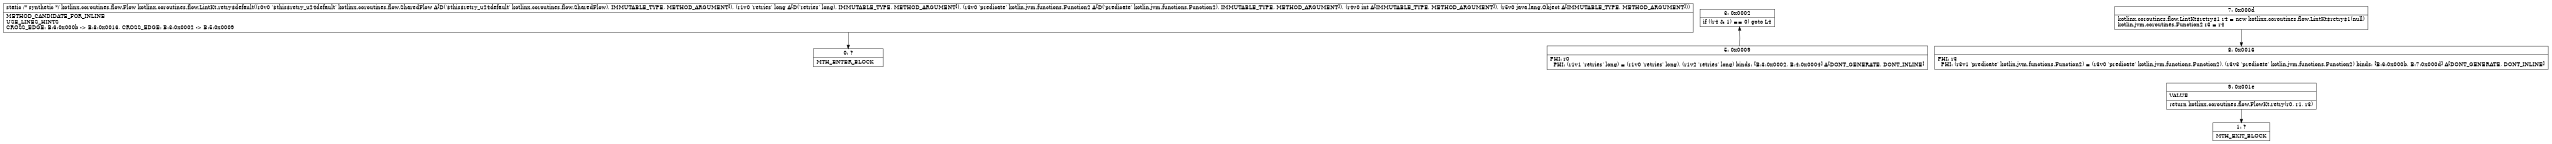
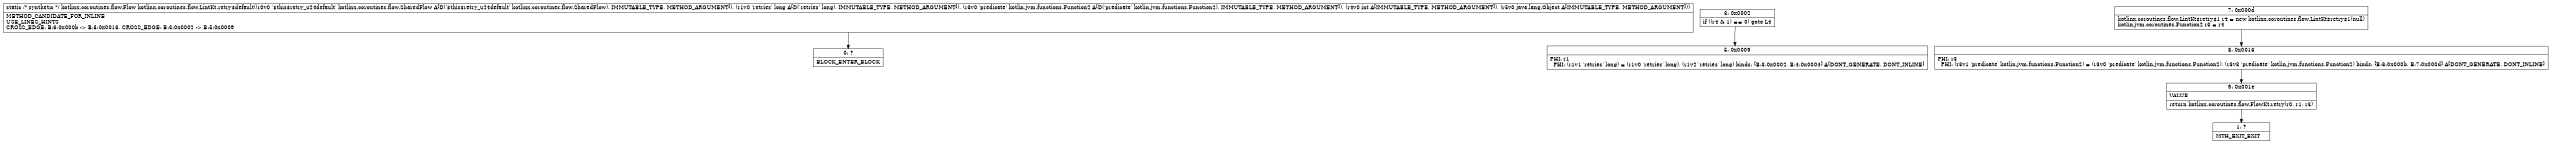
edge "5: 0x0009" -> "3: 0x0002": reversed
node "5: 0x0009": text "PHI: r0" -> "PHI: r1"
node "0: ?": text "MTH_ENTER_BLOCK" -> "BLOCK_ENTER_BLOCK"
edge "8: 0x0016" -> "9: 0x001e": added
node "1: ?": text "MTH_EXIT_BLOCK" -> "MTH_EXIT_EXIT"
